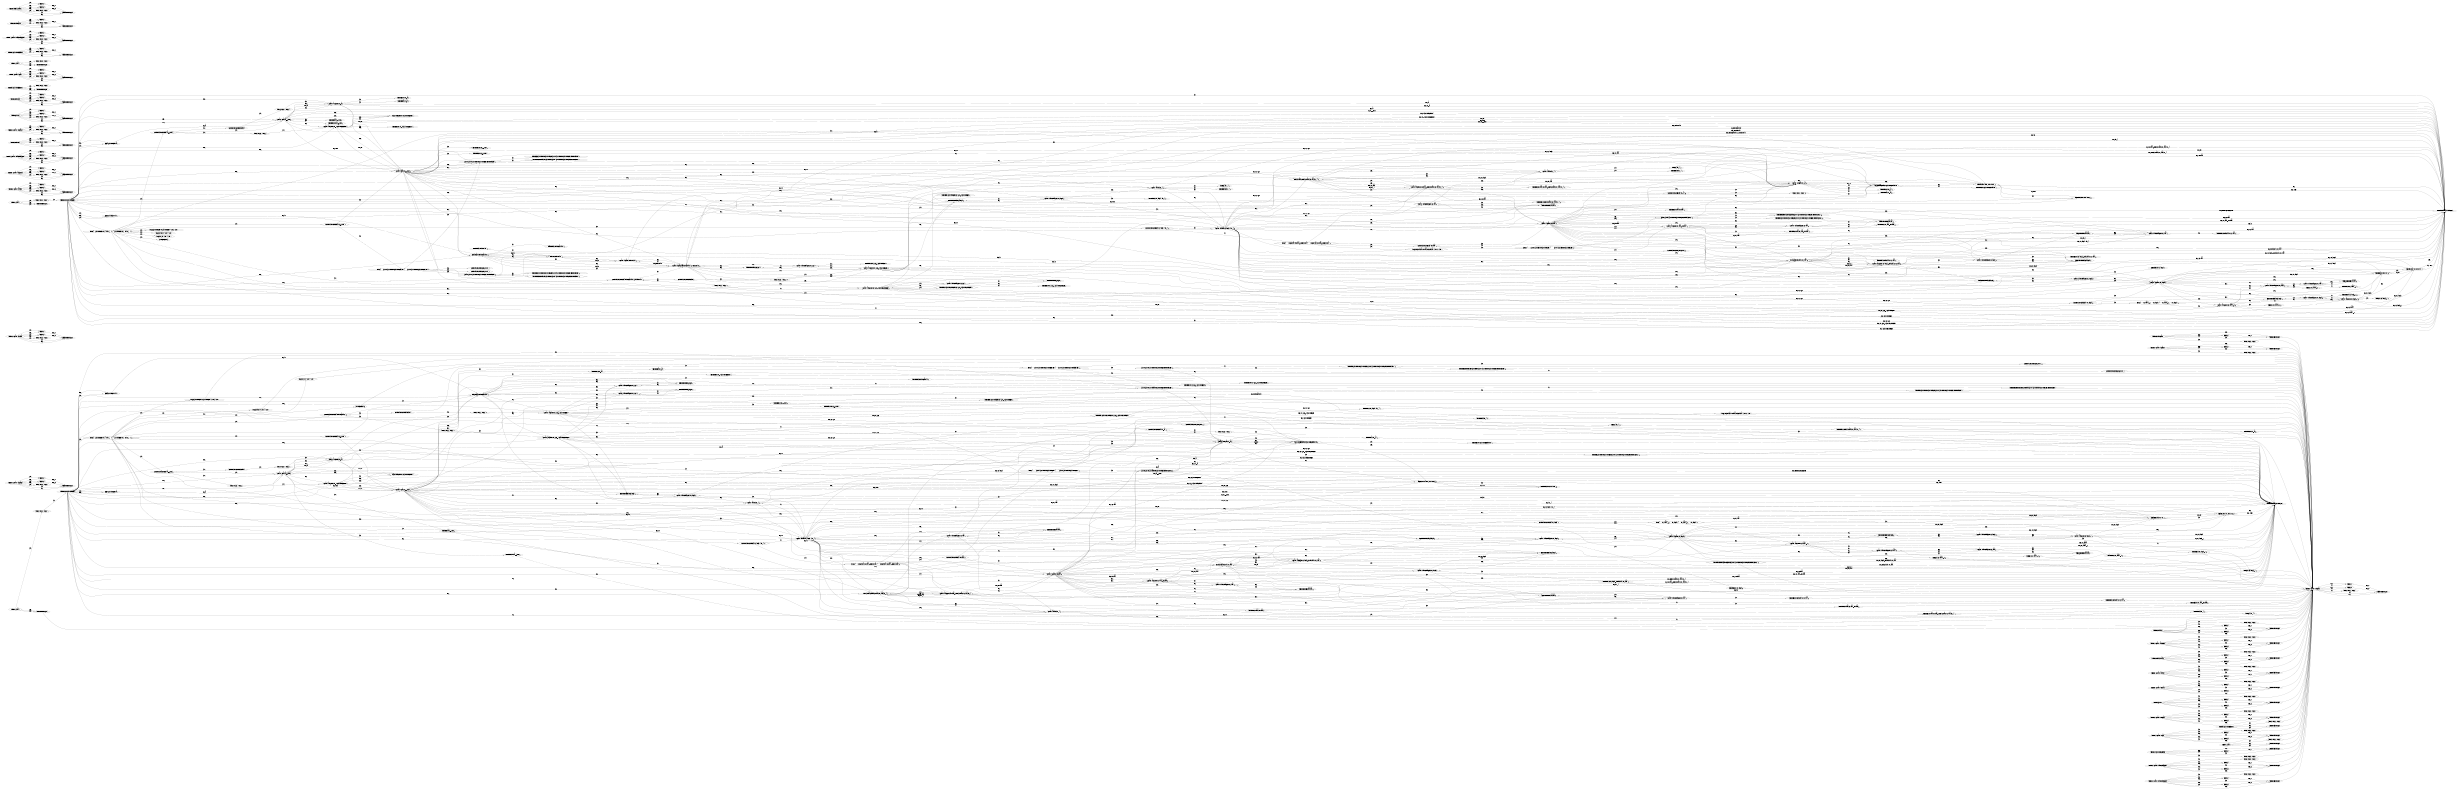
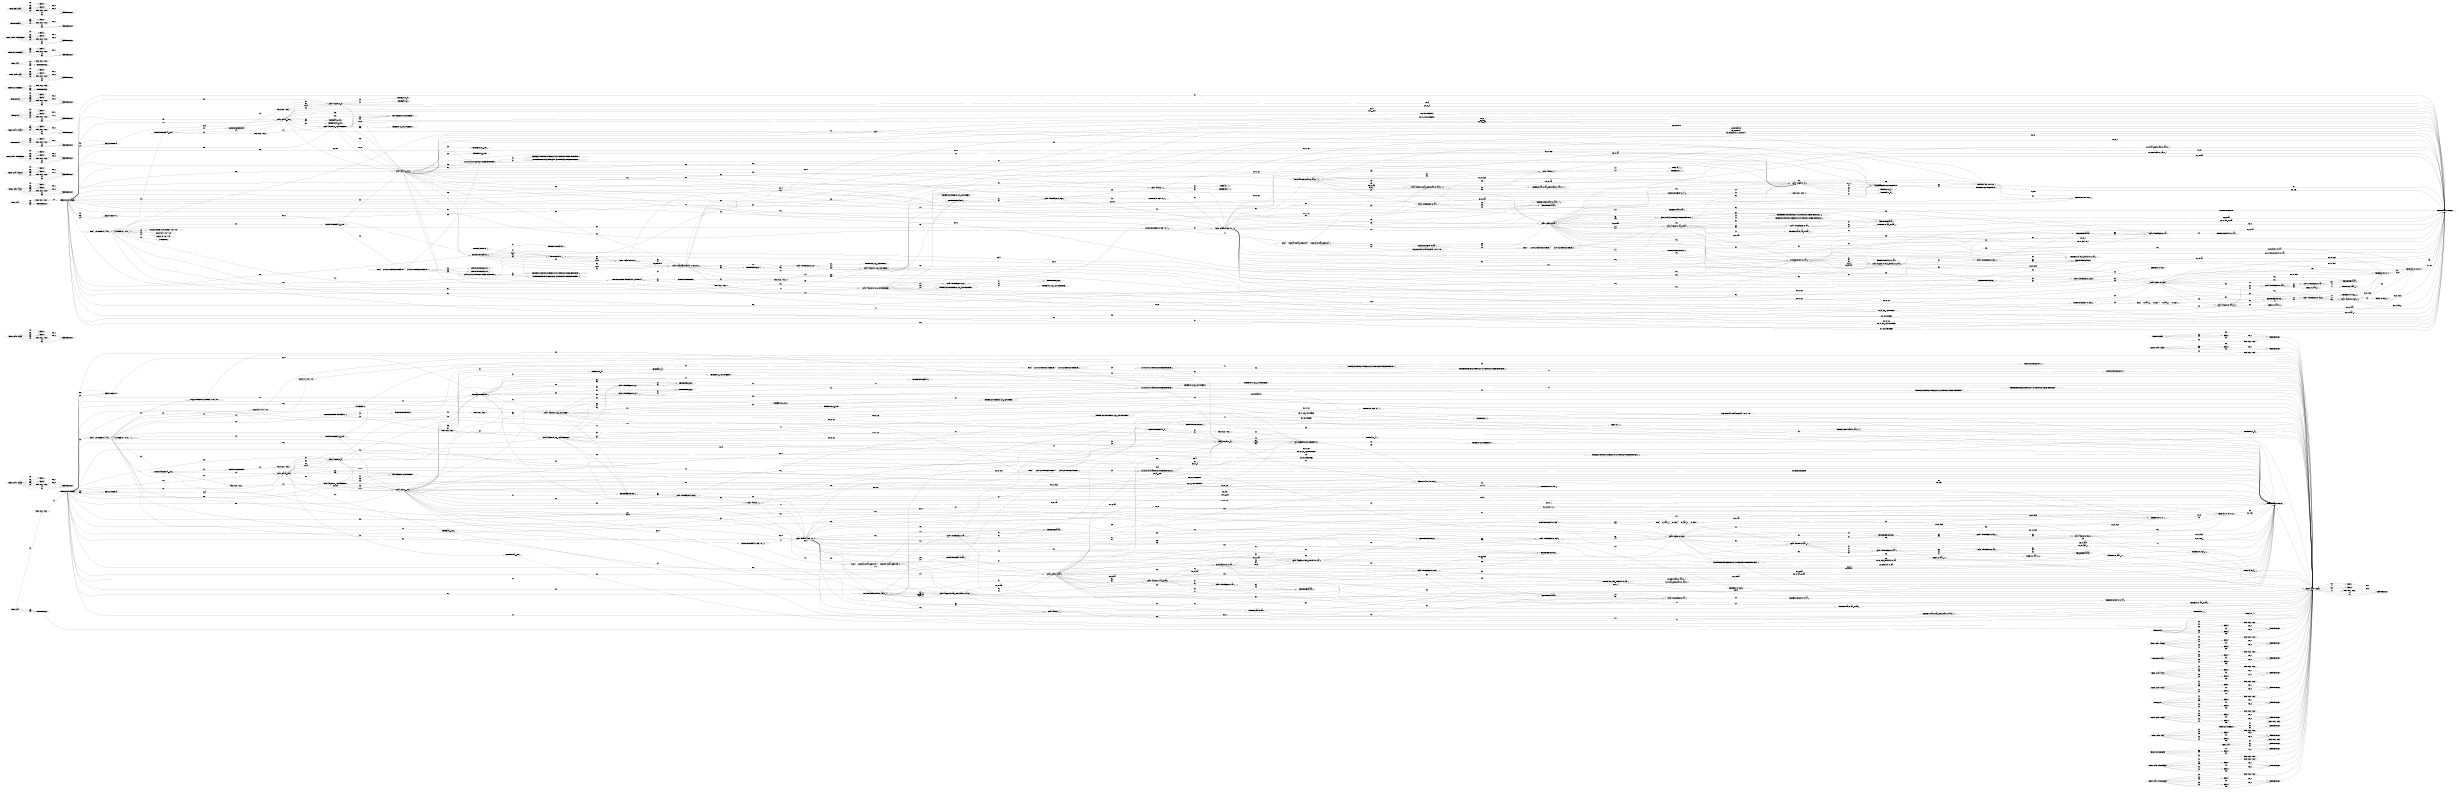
edge "(<operator>.logicalNot,!BN_is_zero(bn))" -> "(BN_is_zero,BN_is_zero(bn))": added, label "AST:"
